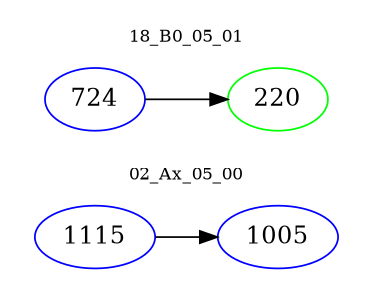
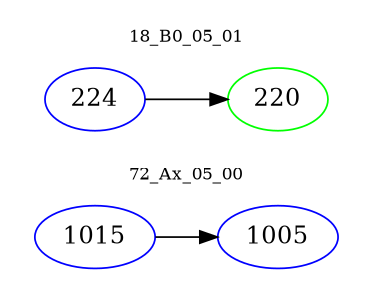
node "724": label "724" -> "224"
cluster "02_Ax_05_00": label "02_Ax_05_00" -> "72_Ax_05_00"
node "1115": label "1115" -> "1015"
